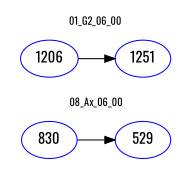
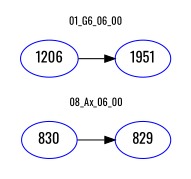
cluster "01_G2_06_00": label "01_G2_06_00" -> "01_G6_06_00"
node "1251": label "1251" -> "1951"
node "529": label "529" -> "829"
